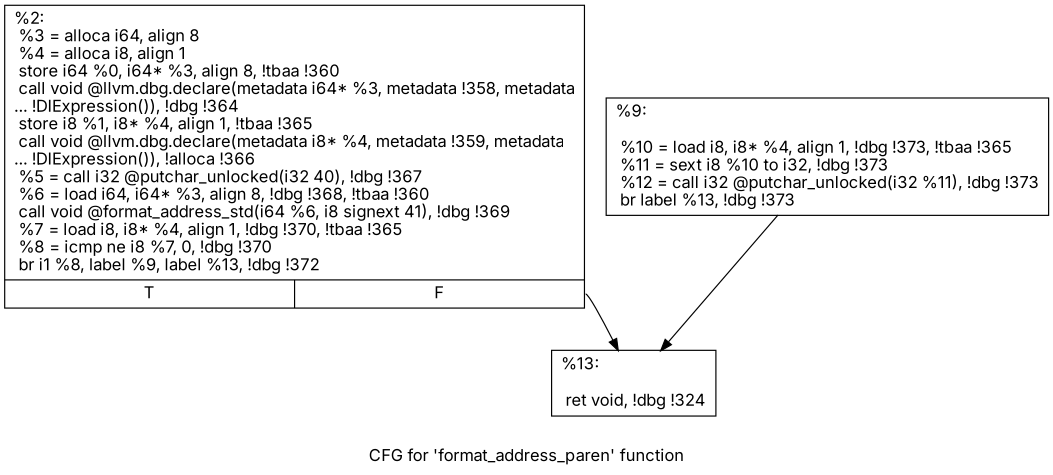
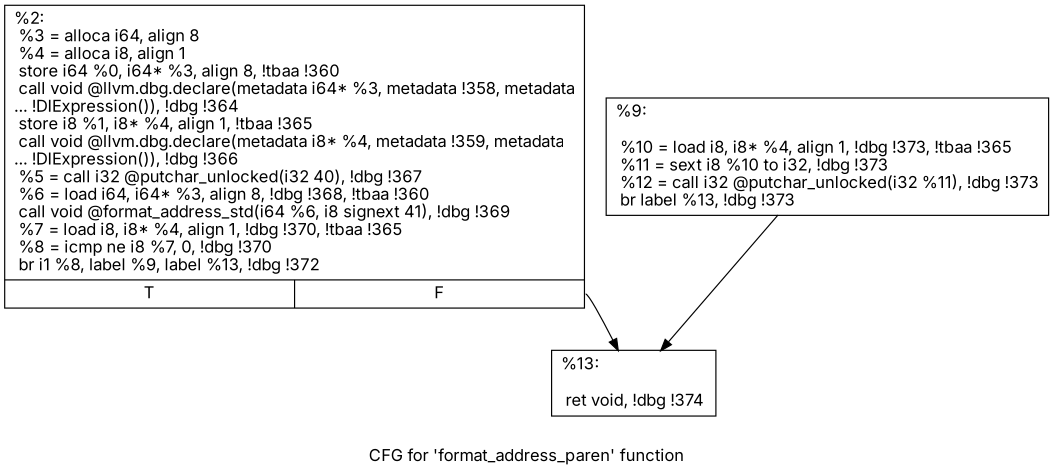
node "%2:": text "... !DIExpression()), !alloca !366" -> "... !DIExpression()), !dbg !366"
node "%13:": text "ret void, !dbg !324" -> "ret void, !dbg !374"
